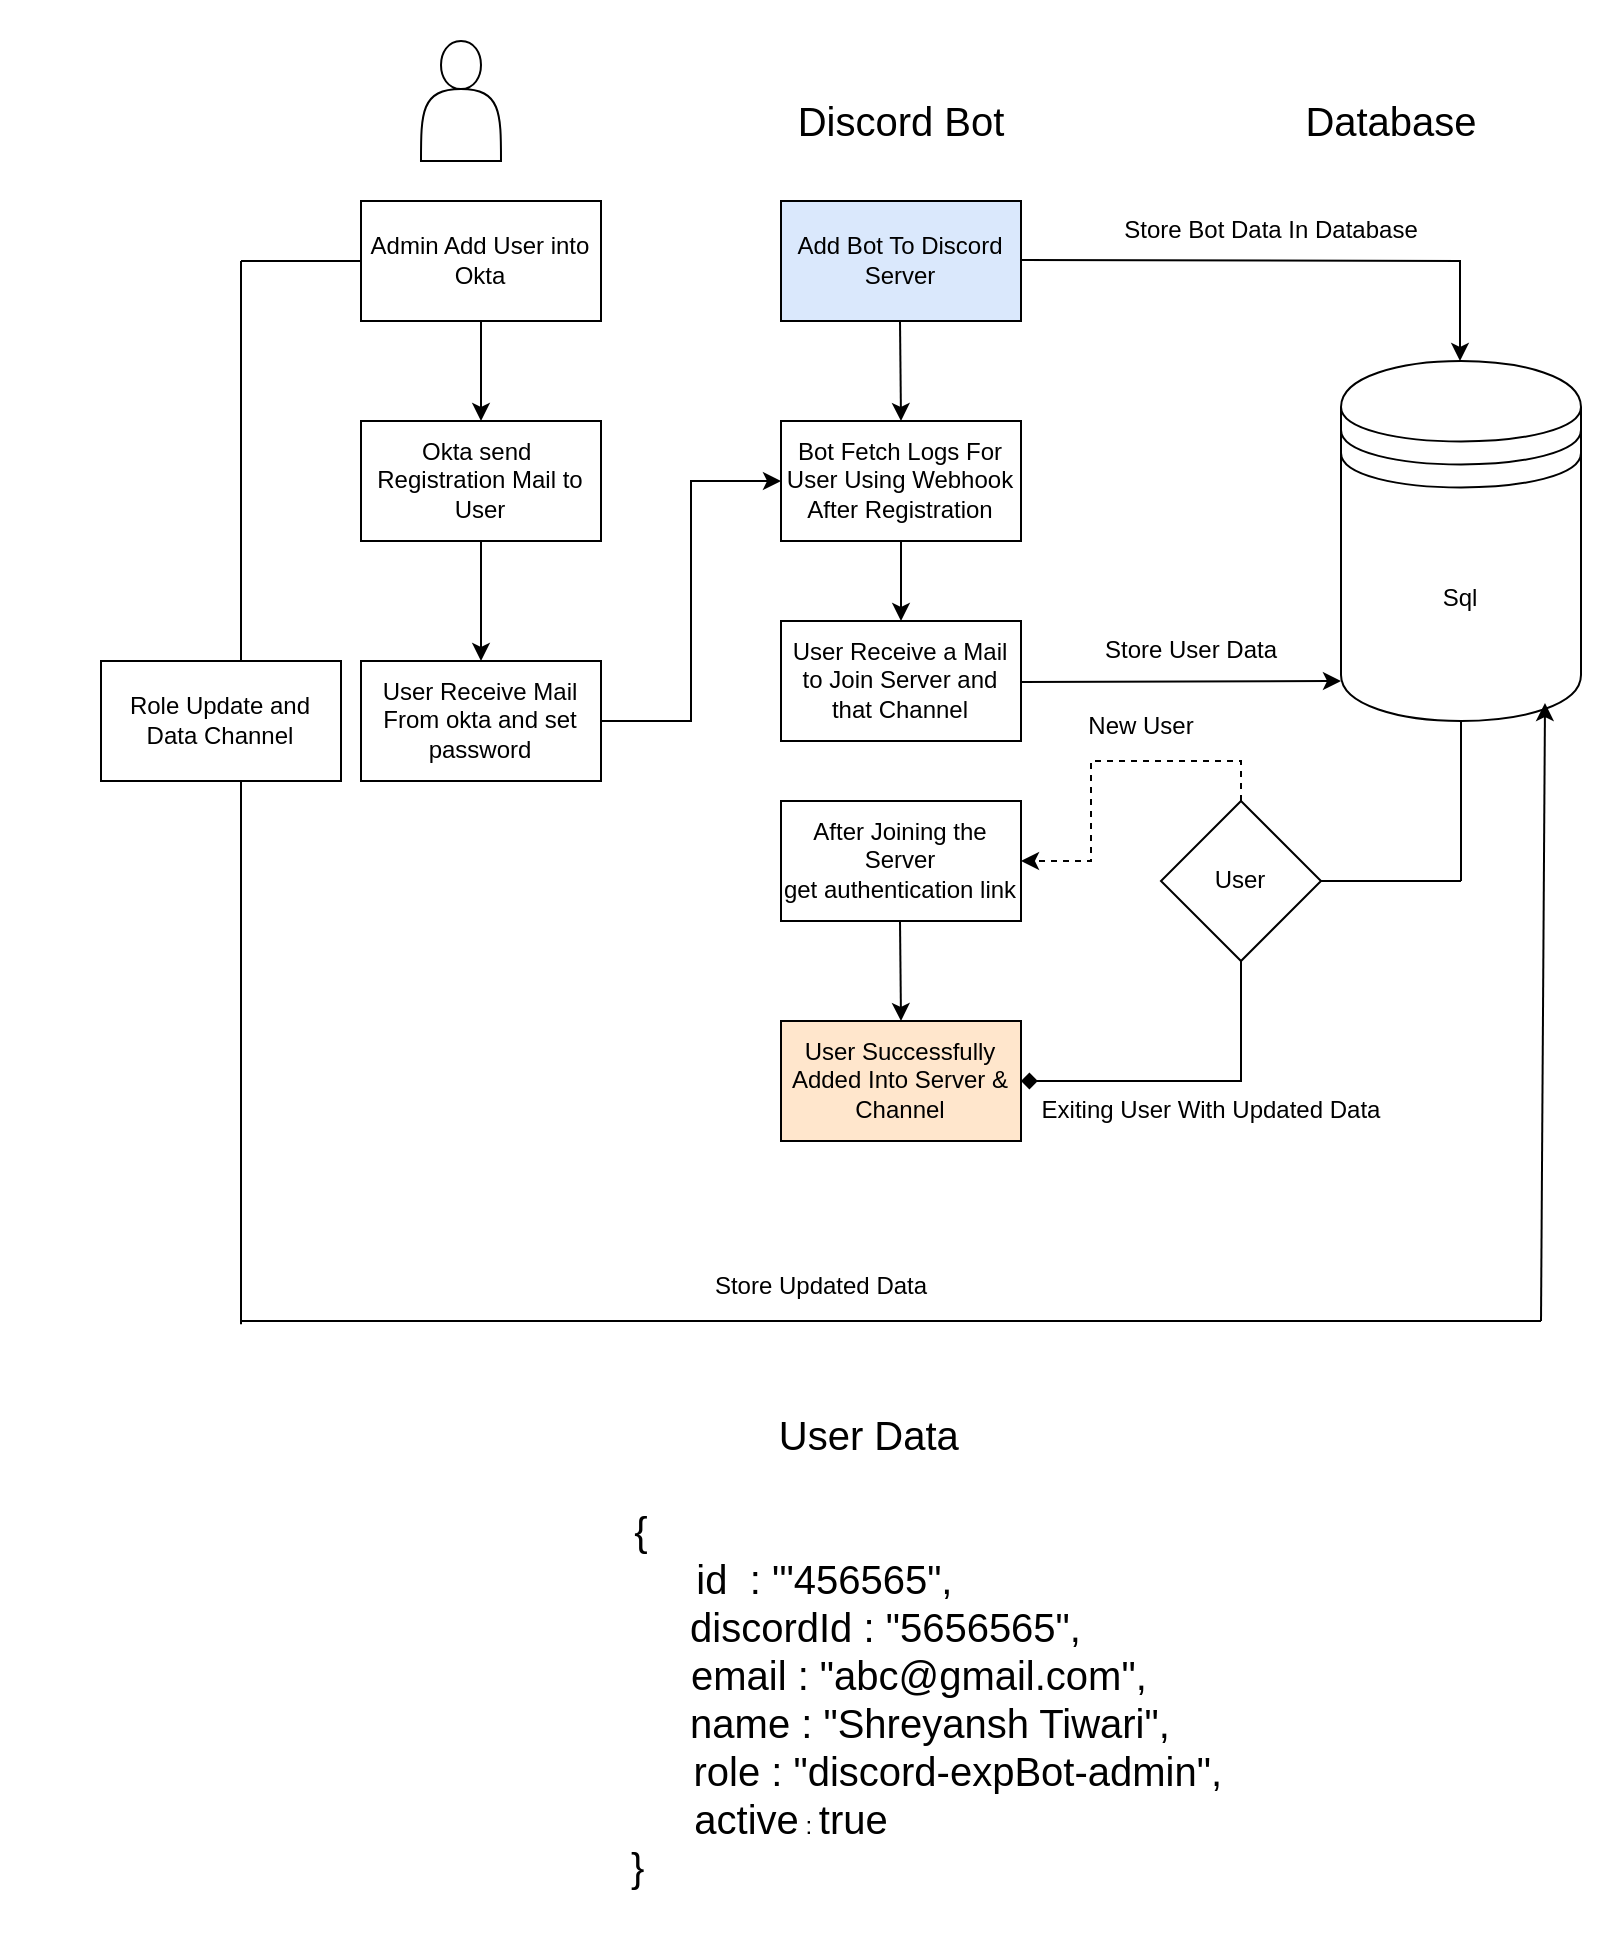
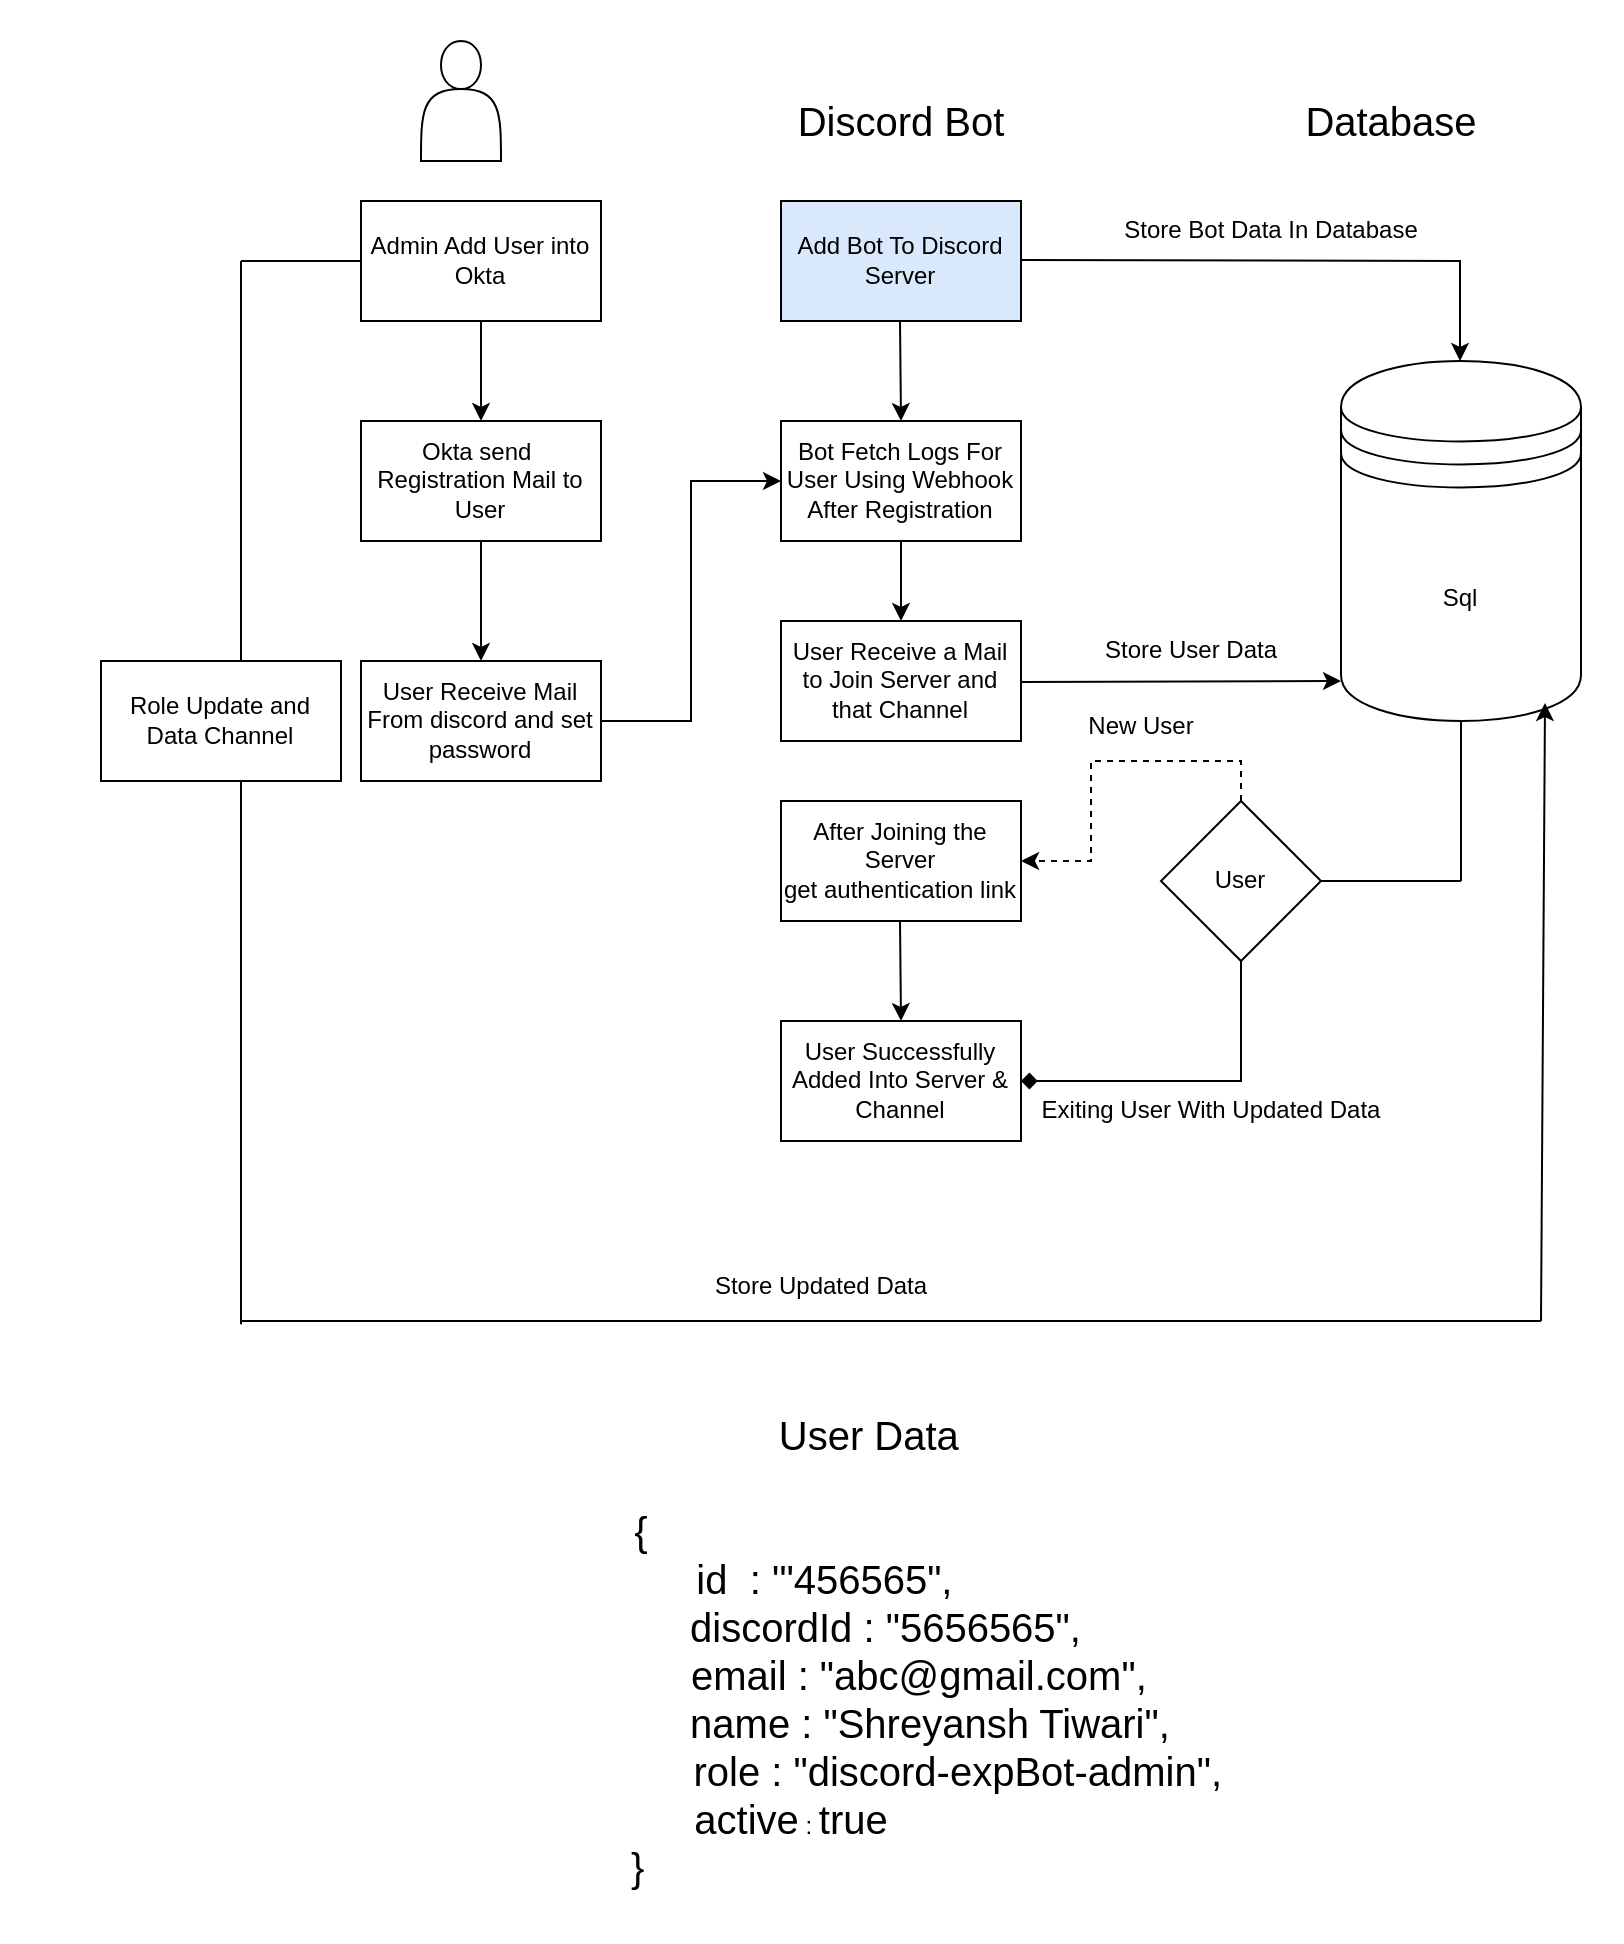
node "User Receive Mail From okta and set password": label "User Receive Mail From okta and set password" -> "User Receive Mail From discord and set password"
node "User Successfully Added Into Server & Channel": fillcolor #ffe6cc -> #ffffff
